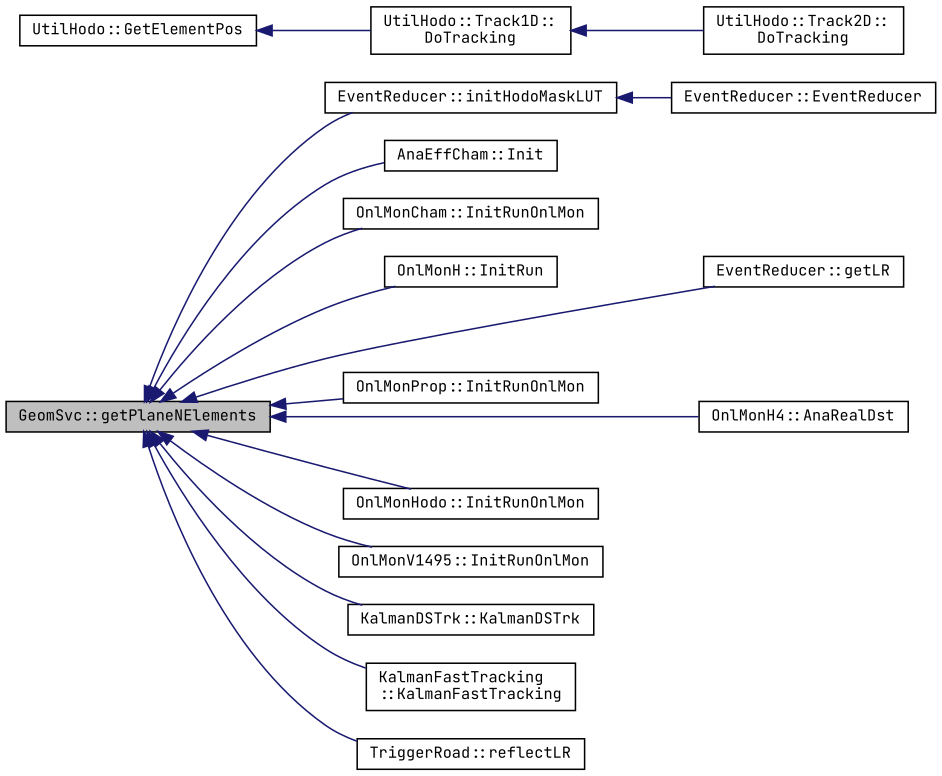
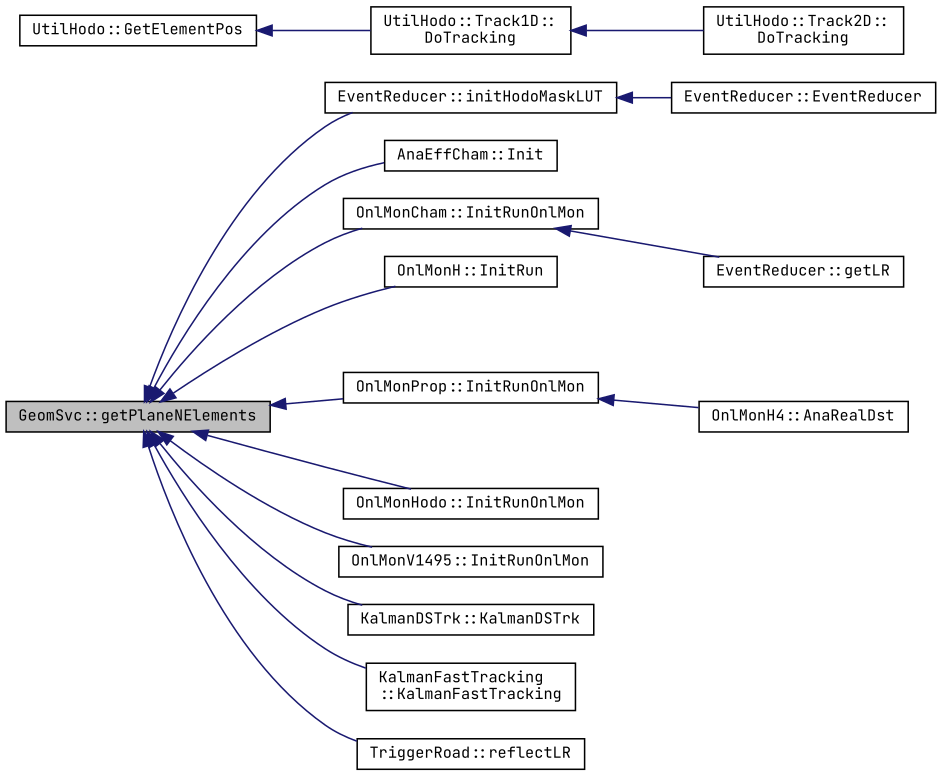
edge "EventReducer::getLR" -> "GeomSvc::getPlaneNElements": now "EventReducer::getLR" -> "OnlMonCham::InitRunOnlMon"
edge "OnlMonH4::AnaRealDst" -> "GeomSvc::getPlaneNElements": now "OnlMonH4::AnaRealDst" -> "OnlMonProp::InitRunOnlMon"
